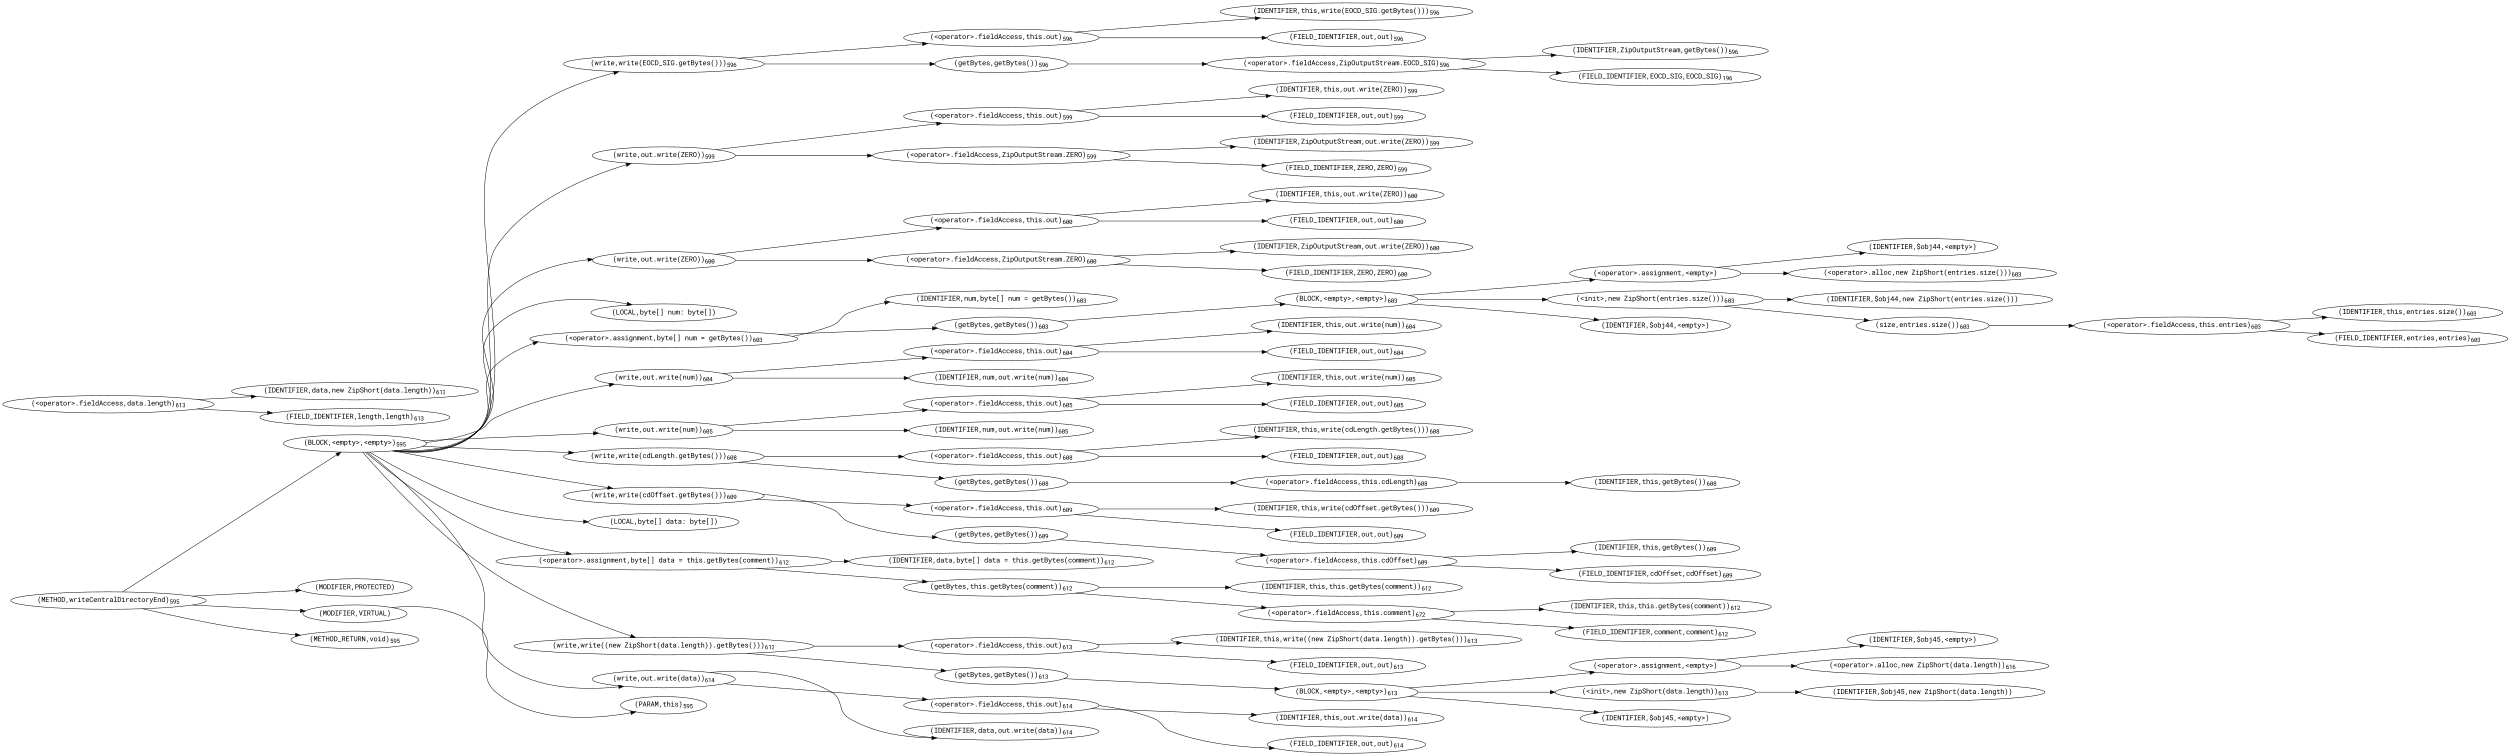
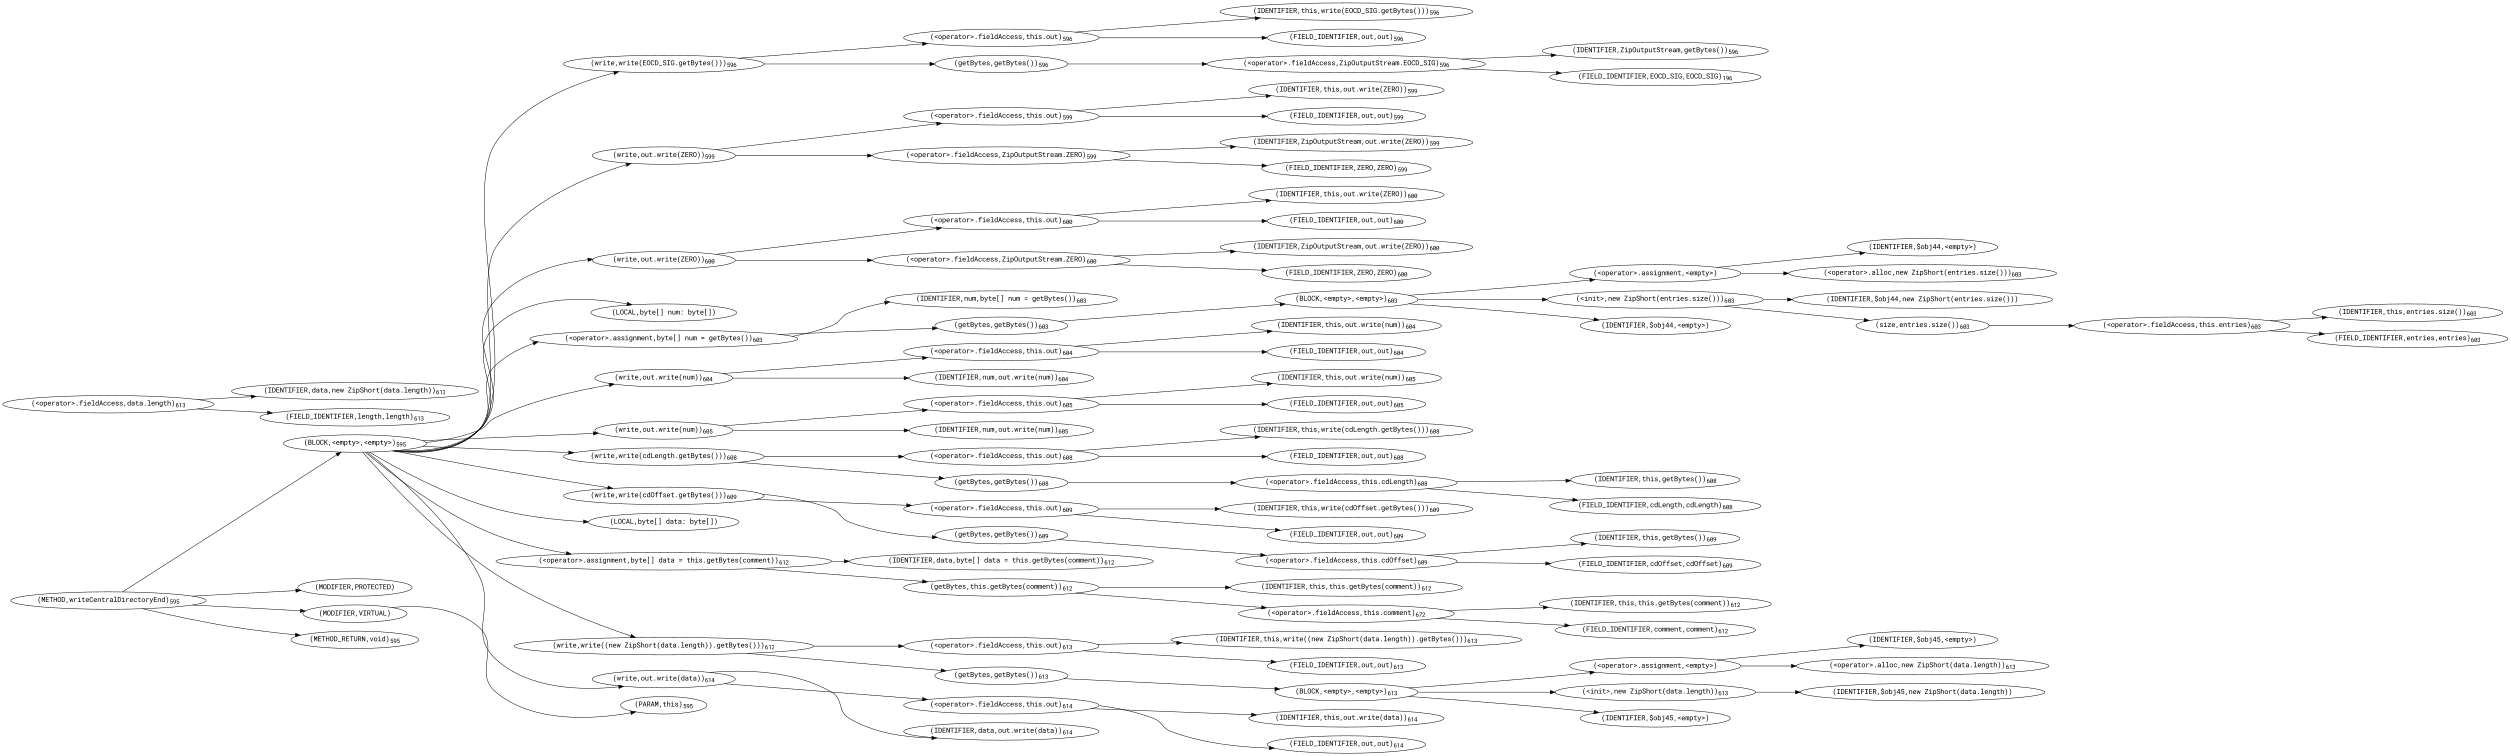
node "(FIELD_IDENTIFIER,cdLength,cdLength)": added
node "(<operator>.alloc,new ZipShort(data.length))": text "616" -> "613"
